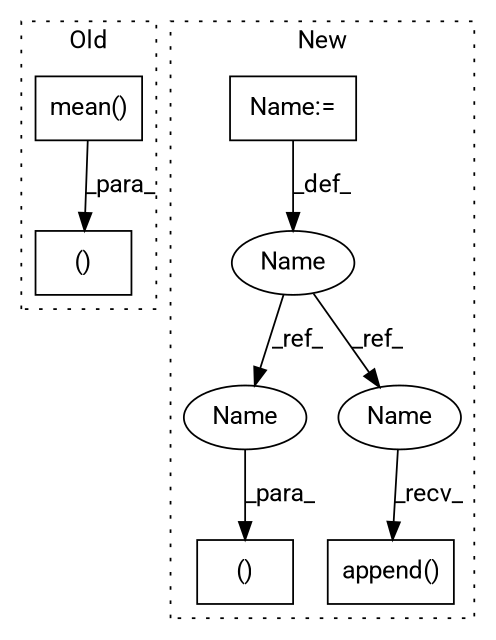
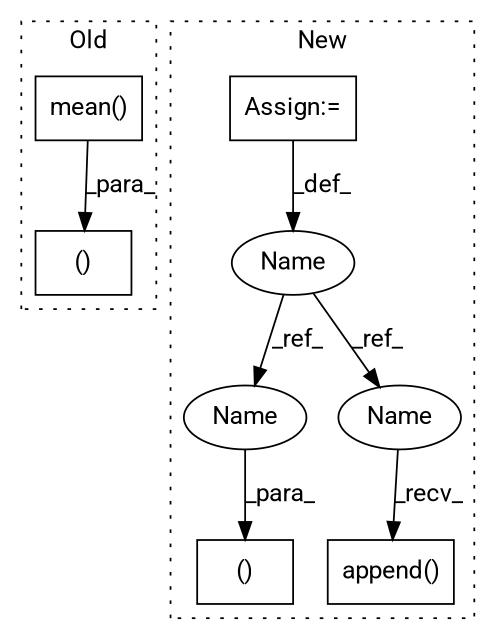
node "Name:=": label "Name:=" -> "Assign:="
